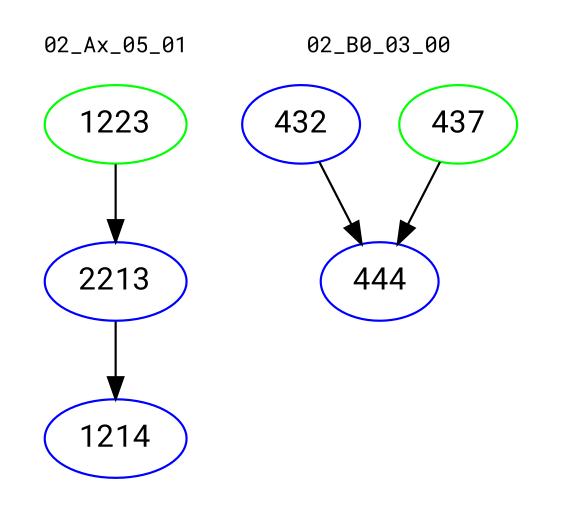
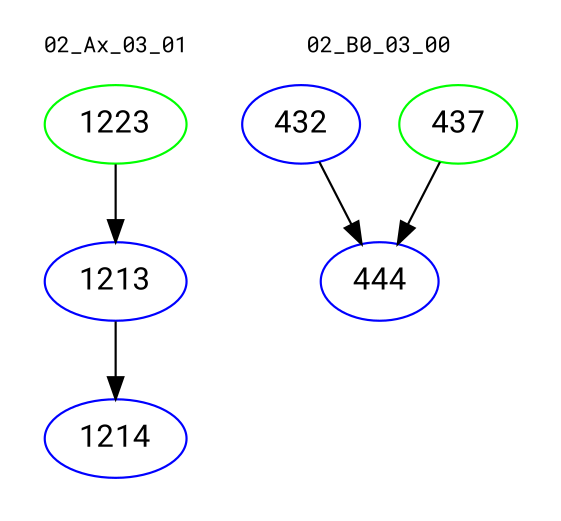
cluster "02_Ax_05_01": label "02_Ax_05_01" -> "02_Ax_03_01"
node "2213": label "2213" -> "1213"
